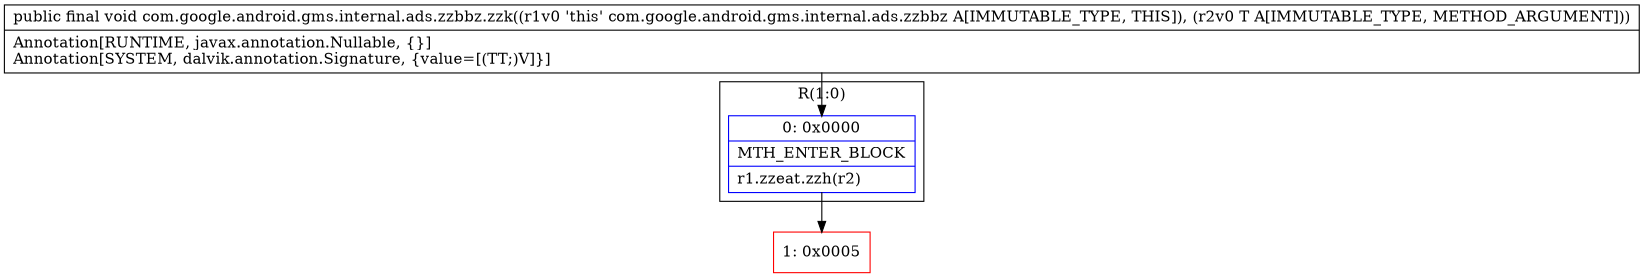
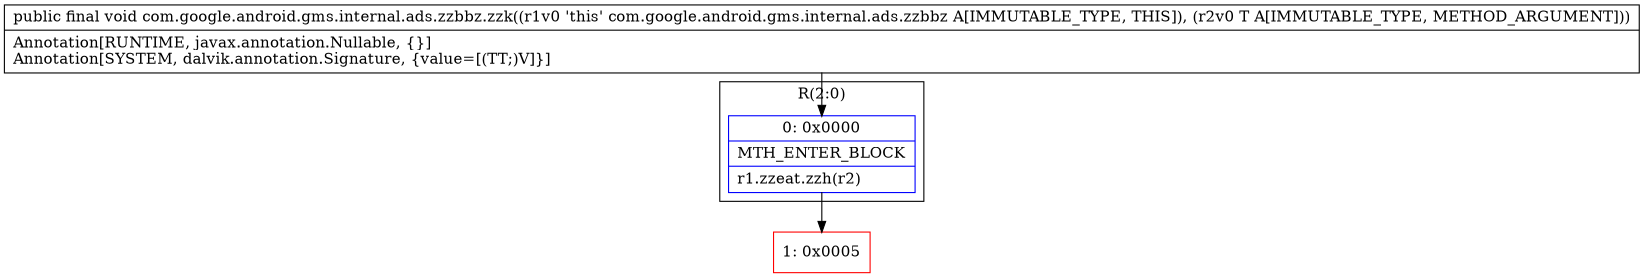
cluster "R(1:0)": label "R(1:0)" -> "R(2:0)"
